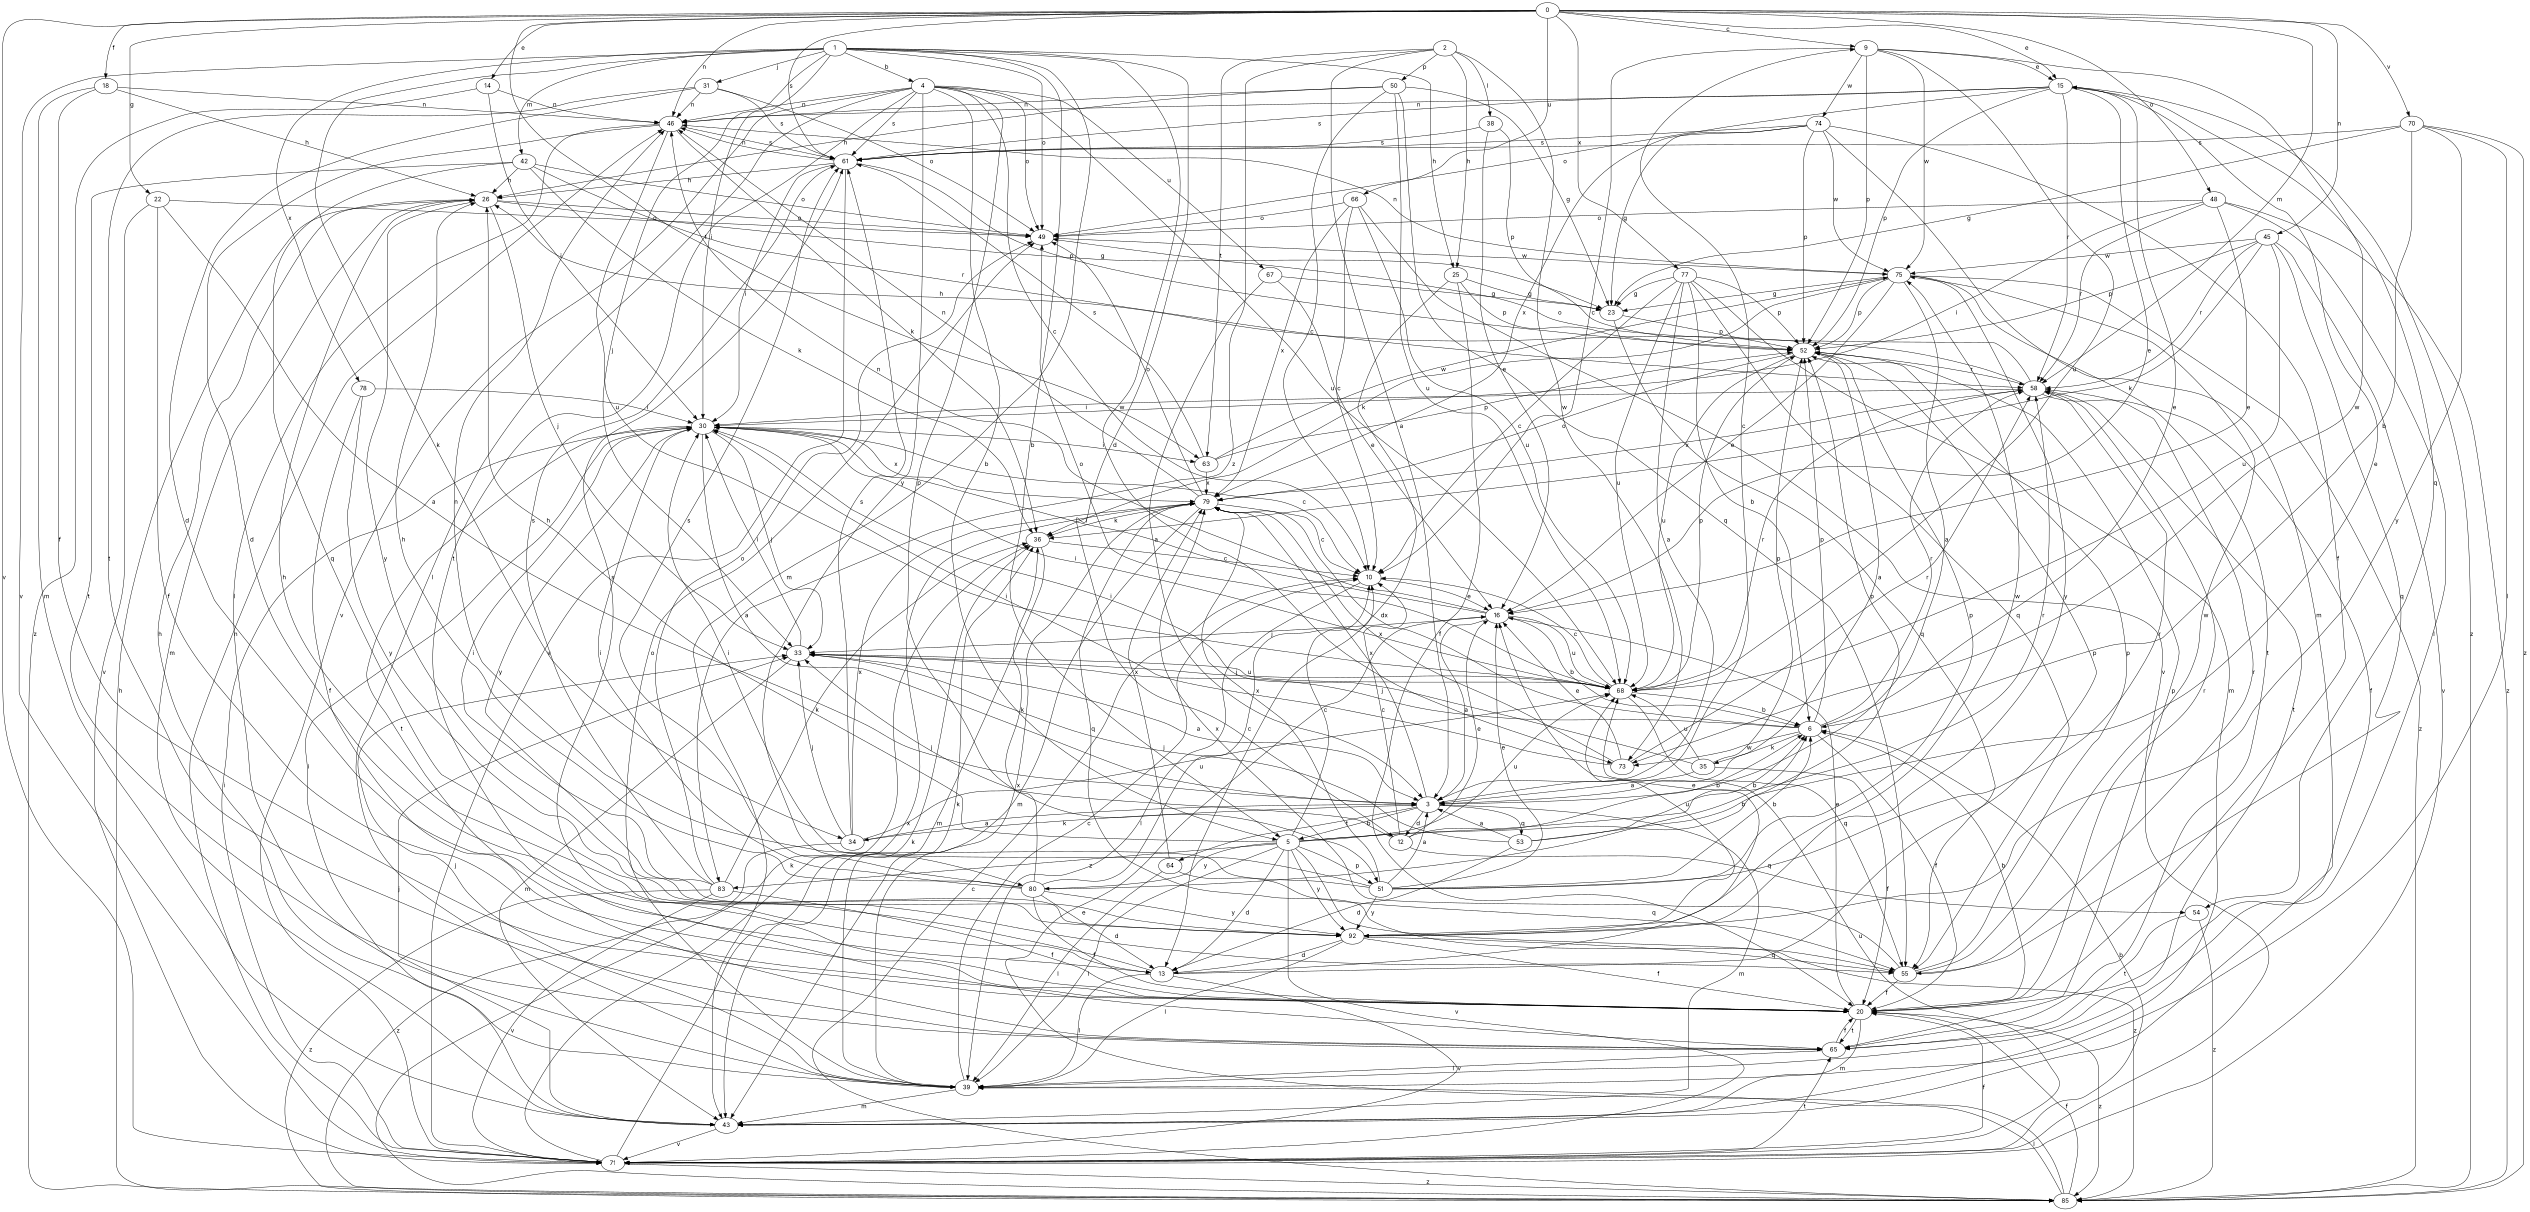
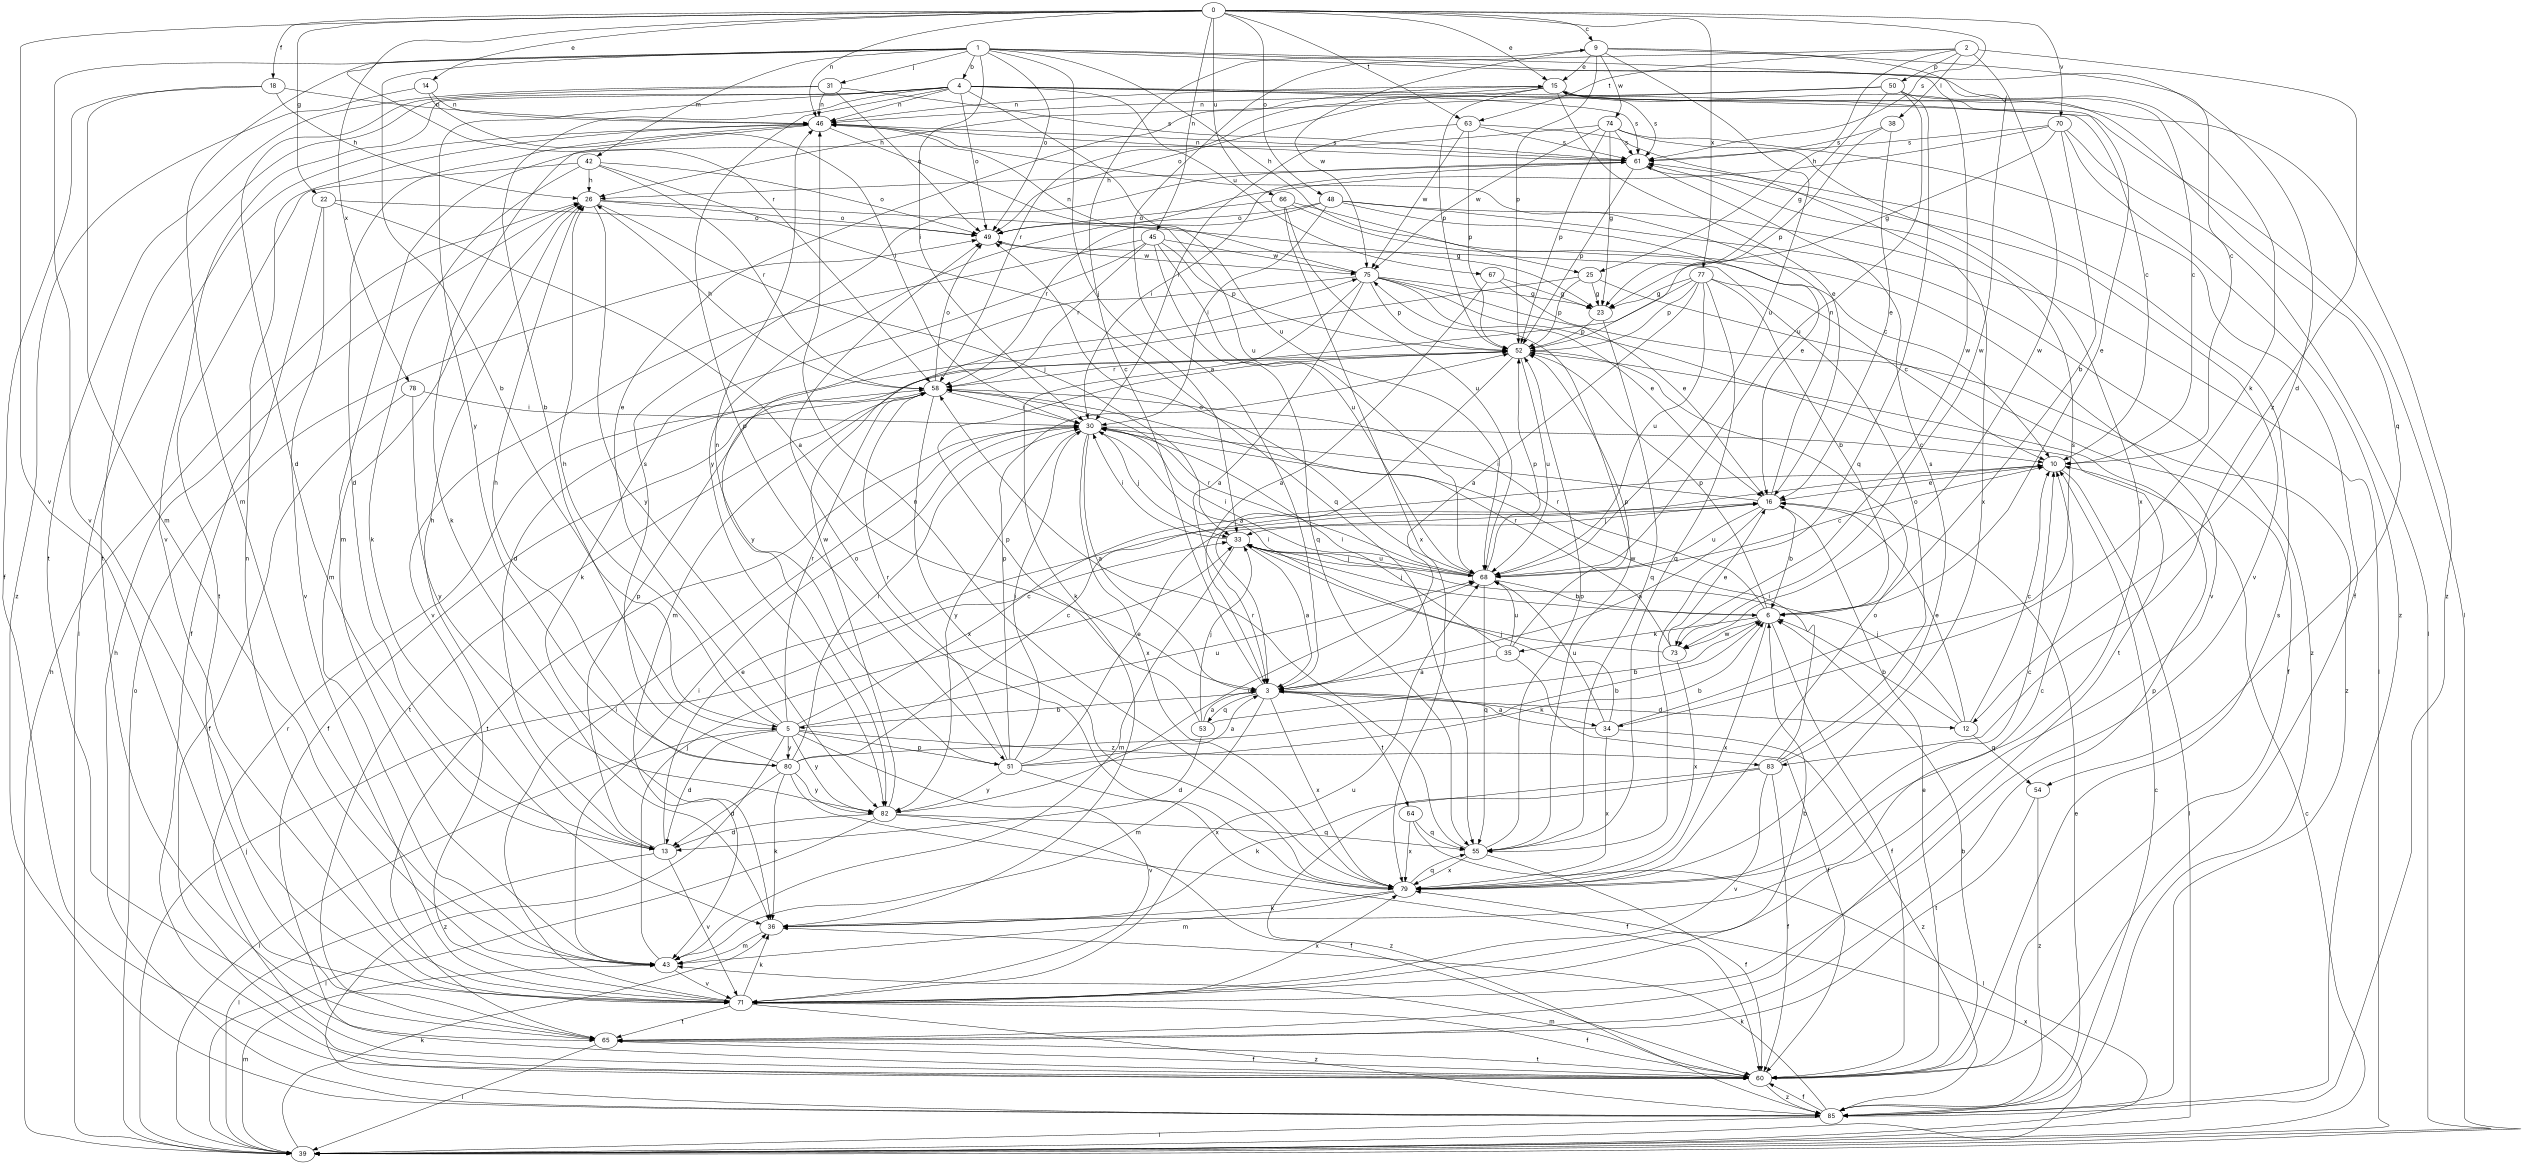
edge "0" -> "58": label "m" -> "r"
edge "30" -> "63": reversed
node "92": label "92" -> "82"
node "20": label "20" -> "60"
